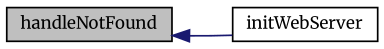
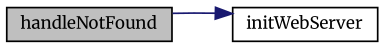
edge "initWebServer" -> "handleNotFound": reversed
